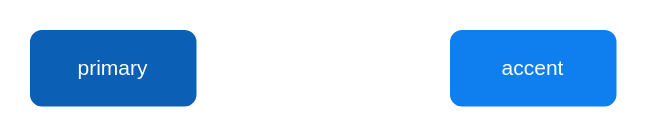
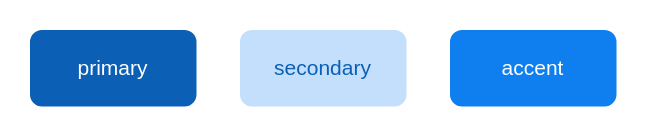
node "secondary": added
